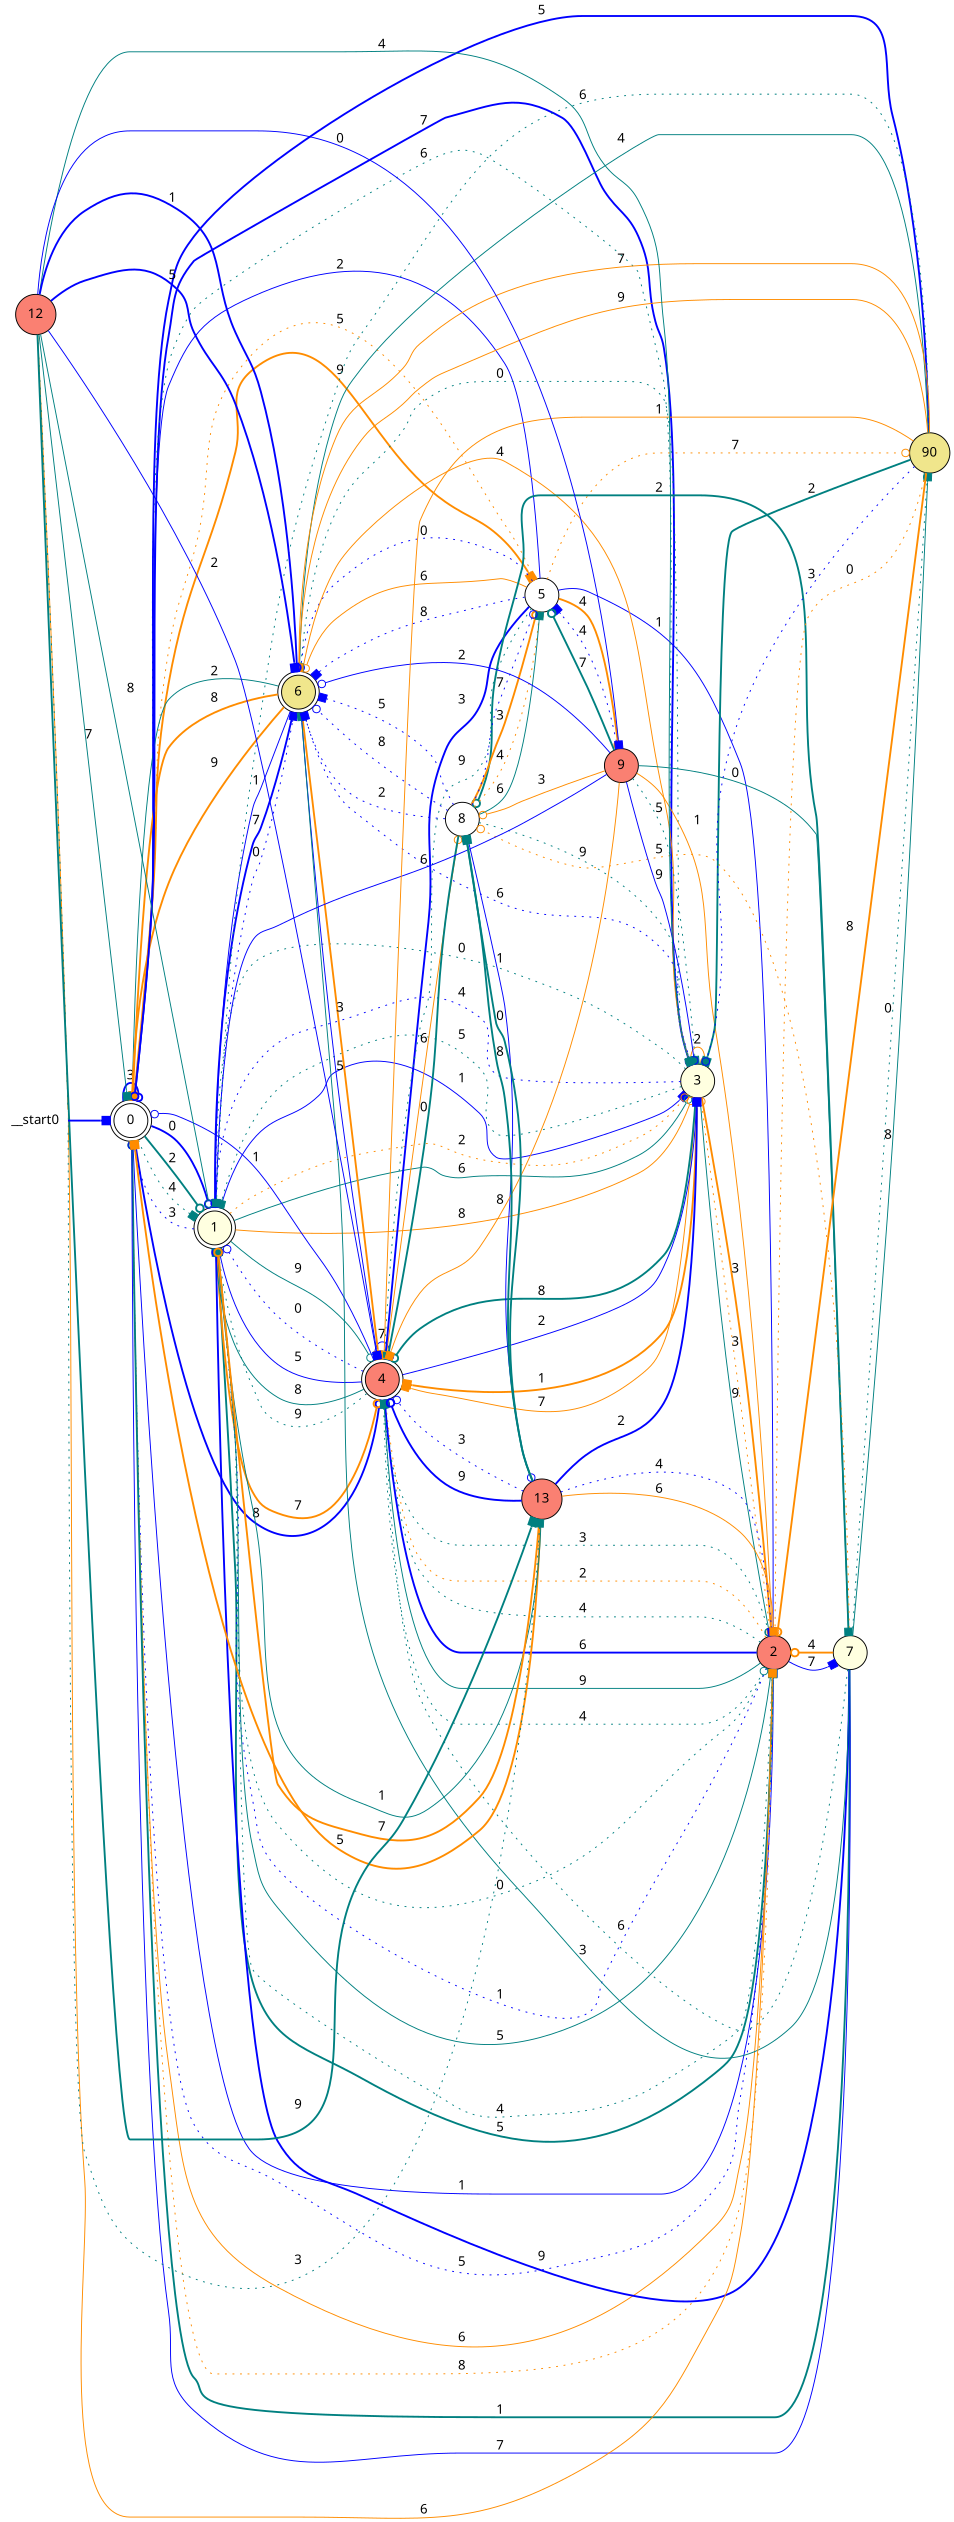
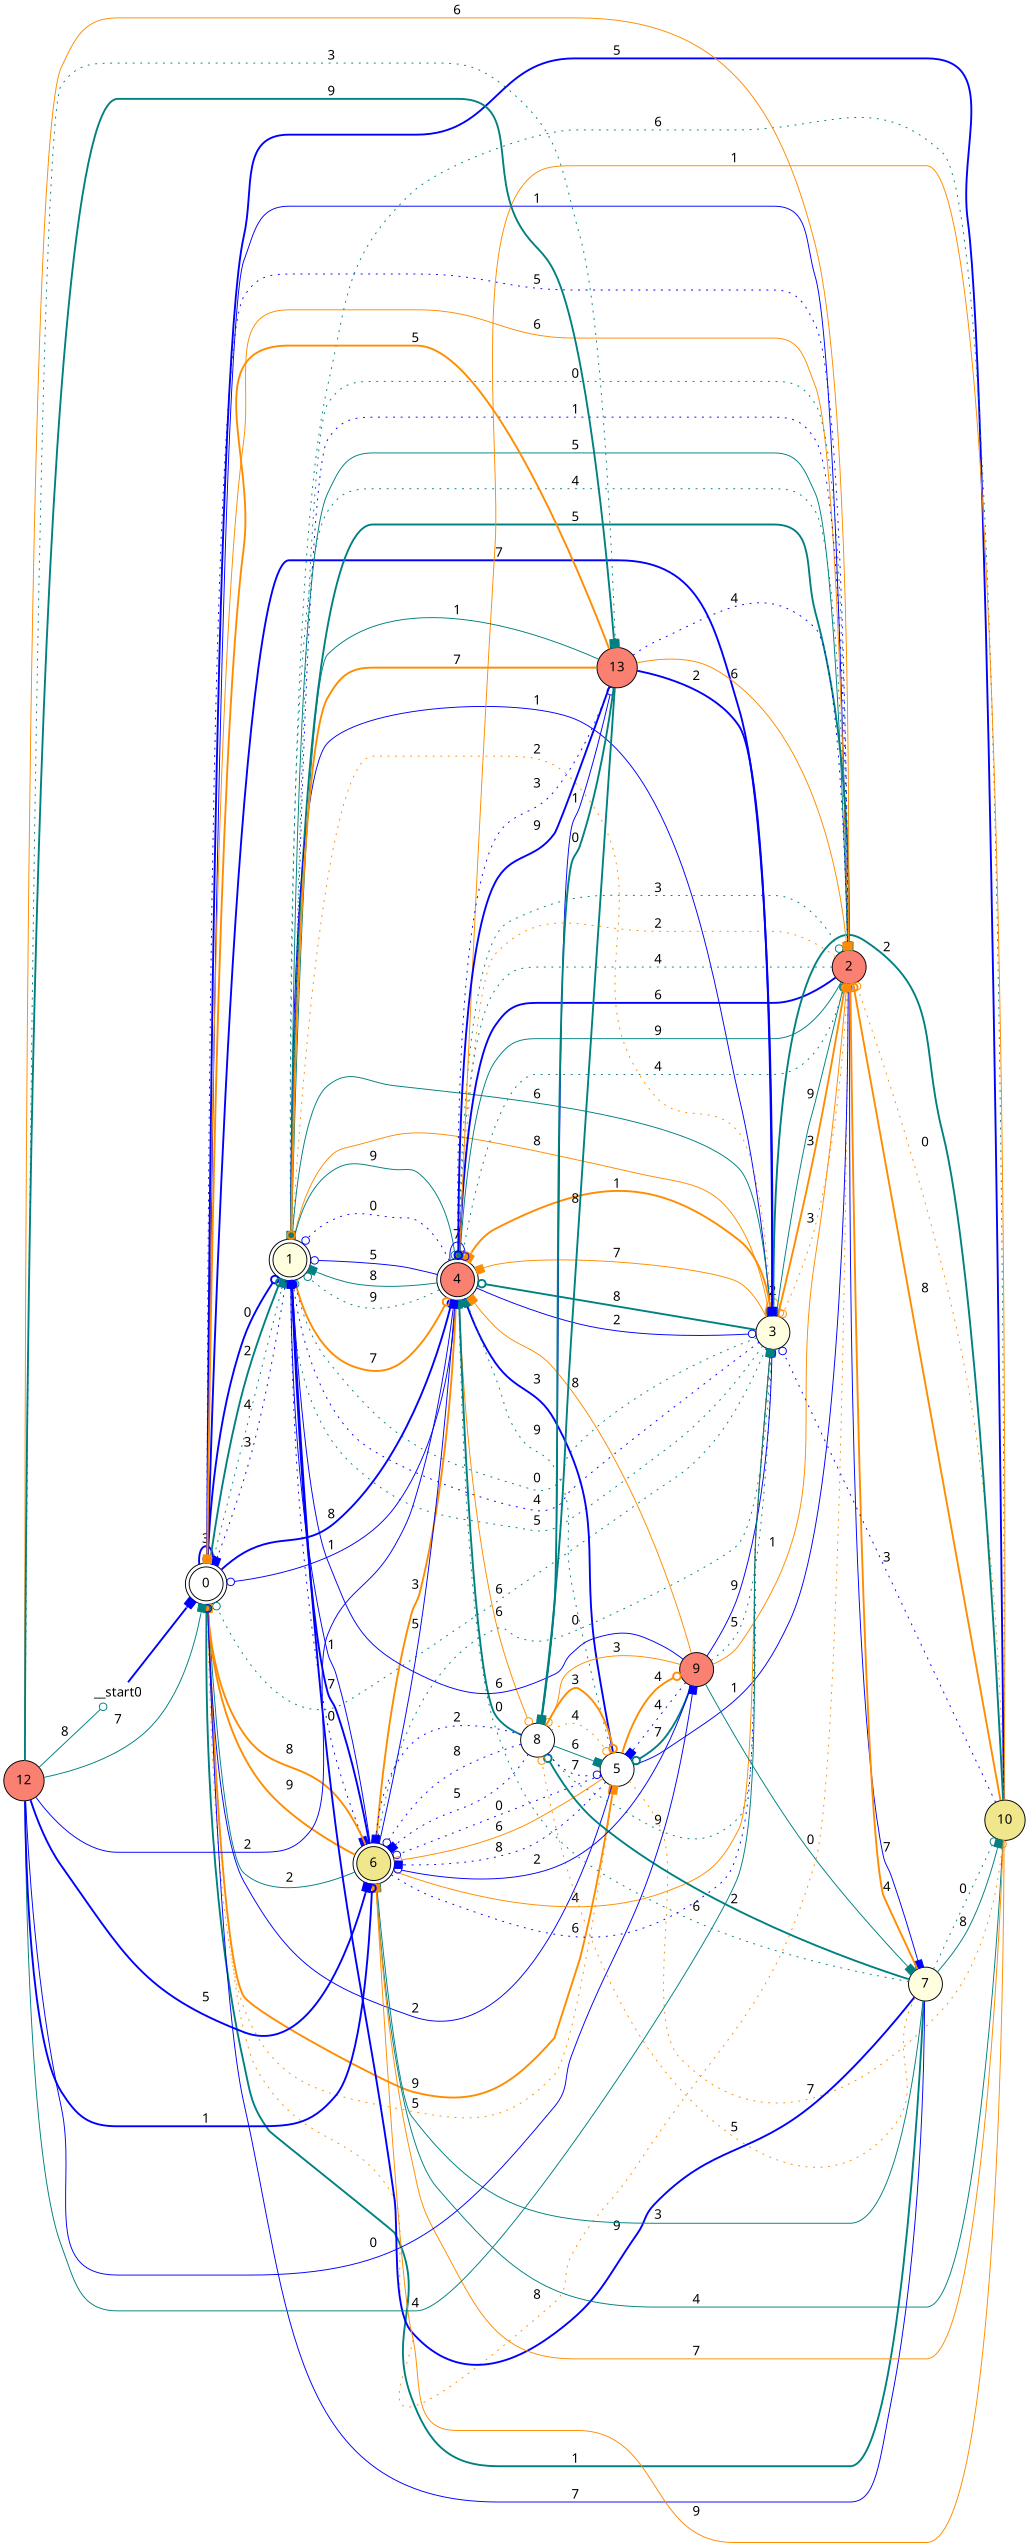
node "90": label "90" -> "10"
edge "12" -> "1": now "12" -> "__start0"
